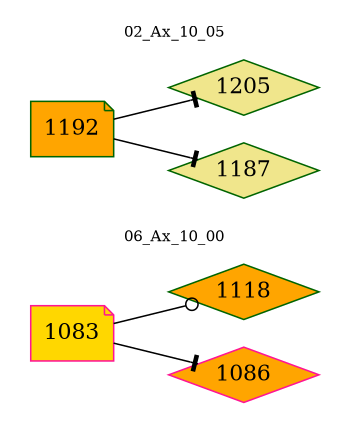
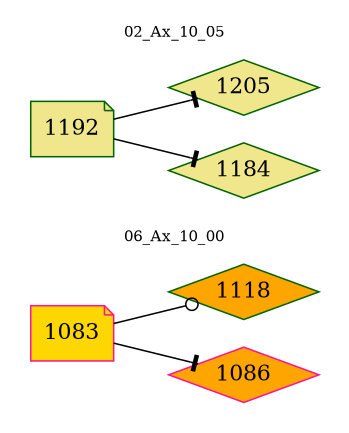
node "1192": fillcolor orange -> khaki
node "1187": label "1187" -> "1184"
